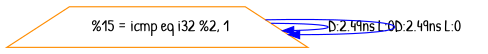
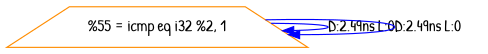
node "%15 = icmp eq i32 %2, 1": label "%15 = icmp eq i32 %2, 1" -> "%55 = icmp eq i32 %2, 1"
